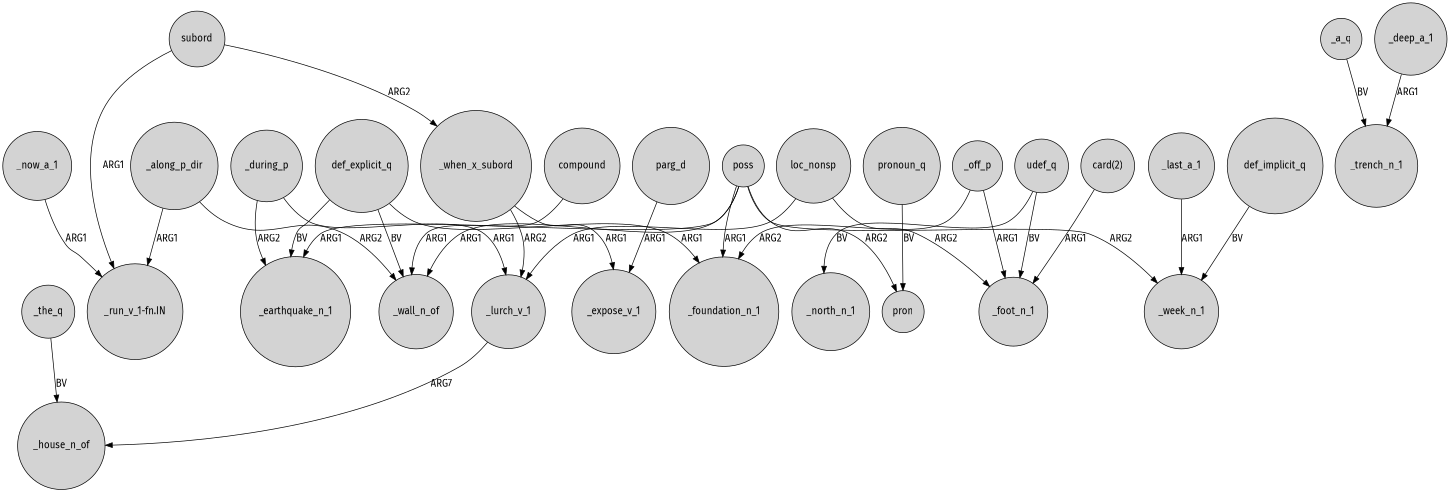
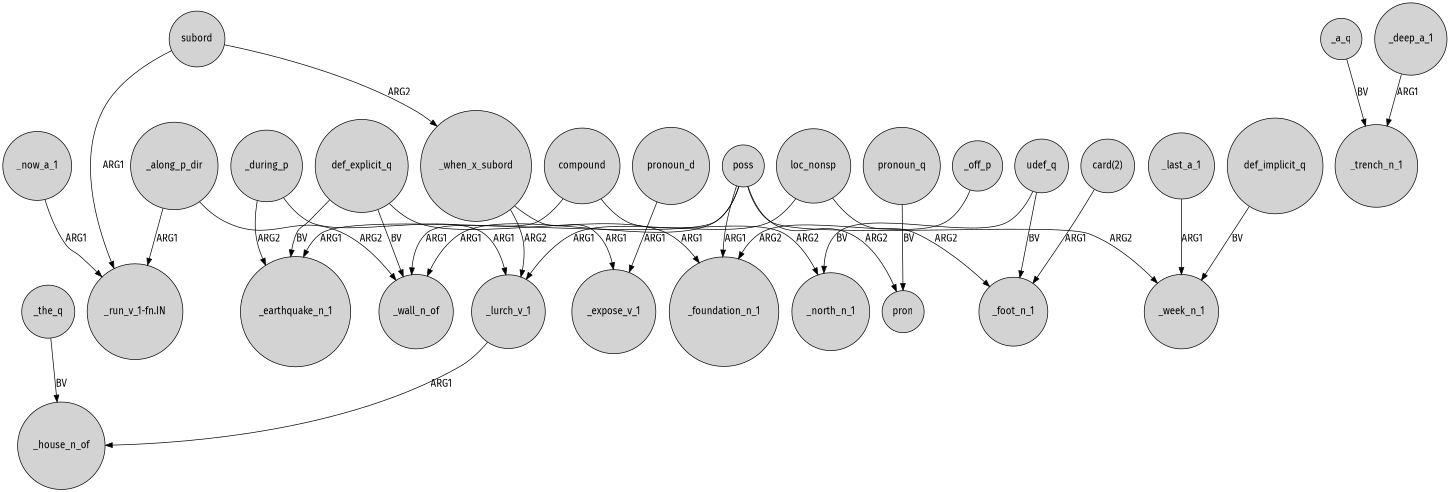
node "parg_d": label "parg_d" -> "pronoun_d"
edge "compound" -> "_north_n_1": added, label "ARG2"
edge "_off_p" -> "_foot_n_1": removed, label "ARG1"
edge "_lurch_v_1" -> "_house_n_of": label "ARG7" -> "ARG1"
